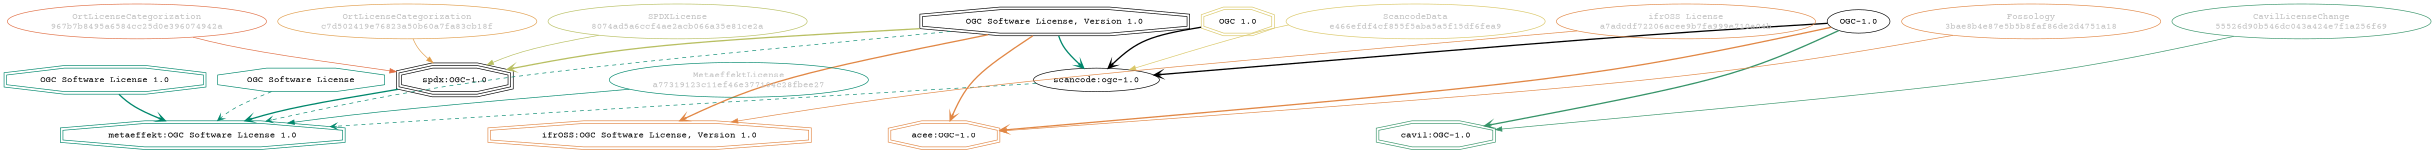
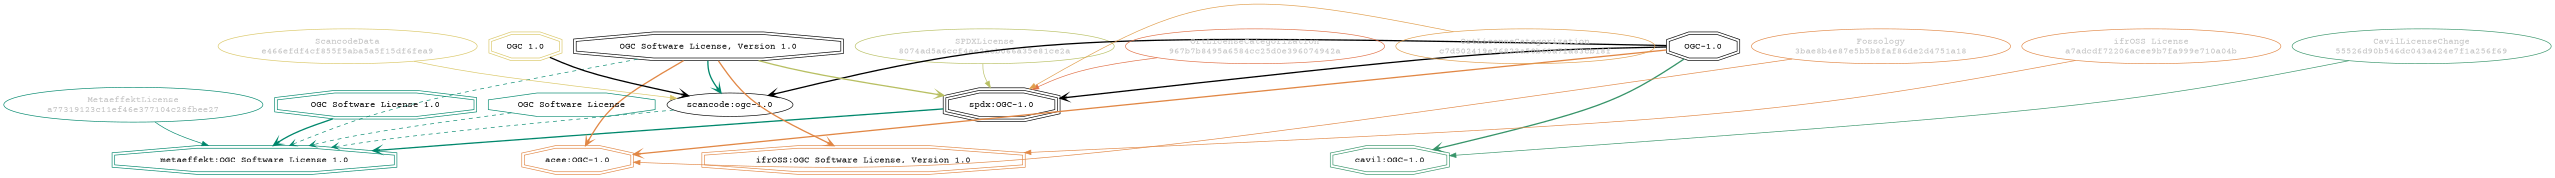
node "OGC-1.0": shape ellipse -> doubleoctagon
edge "OGC-1.0" -> "spdx:OGC-1.0": added
